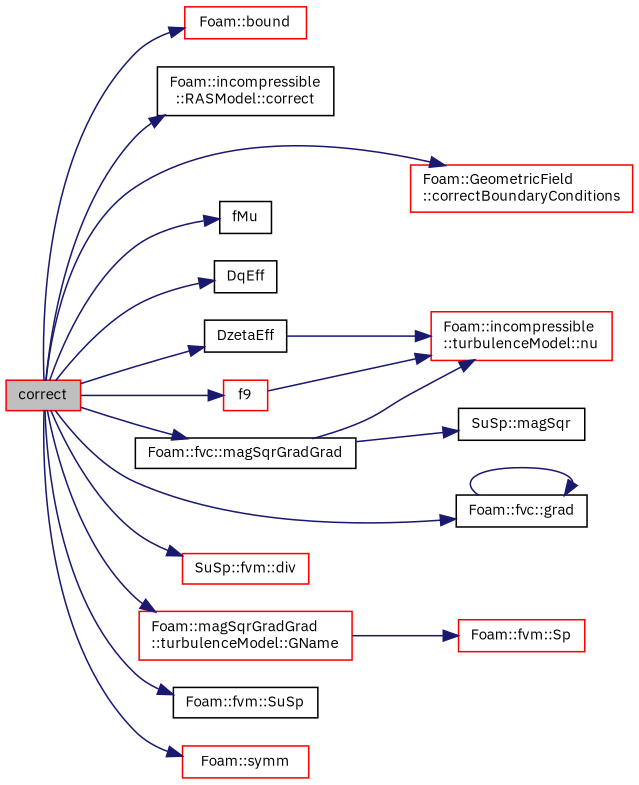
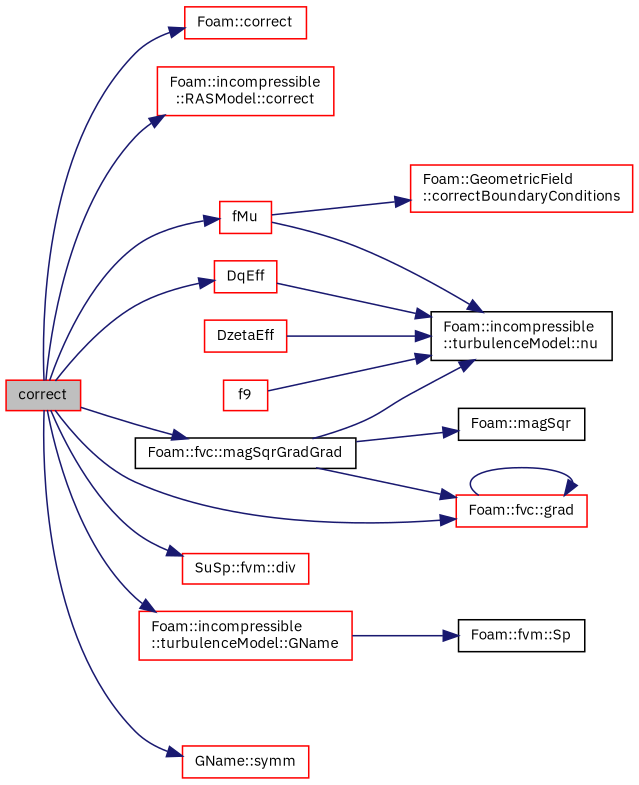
node "Foam::bound": label "Foam::bound" -> "Foam::correct"
node "Foam::incompressible ::RASModel::correct": color black -> red
edge "correct" -> "Foam::GeometricField ::correctBoundaryConditions": now "fMu" -> "Foam::GeometricField ::correctBoundaryConditions"
node "fMu": color black -> red
edge "fMu" -> "Foam::incompressible ::turbulenceModel::nu": added
node "DqEff": color black -> red
edge "DqEff" -> "Foam::incompressible ::turbulenceModel::nu": added
node "DzetaEff": color black -> red
node "Foam::incompressible ::turbulenceModel::nu": color red -> black
edge "correct" -> "DzetaEff": removed
edge "correct" -> "f9": removed
node "SuSp::magSqr": label "SuSp::magSqr" -> "Foam::magSqr"
edge "Foam::fvc::magSqrGradGrad" -> "Foam::fvc::grad": added
node "Foam::fvc::grad": color black -> red
node "Foam::magSqrGradGrad ::turbulenceModel::GName": label "Foam::magSqrGradGrad ::turbulenceModel::GName" -> "Foam::incompressible ::turbulenceModel::GName"
node "Foam::fvm::Sp": color red -> black
node "Foam::fvm::SuSp": removed
node "Foam::symm": label "Foam::symm" -> "GName::symm"
